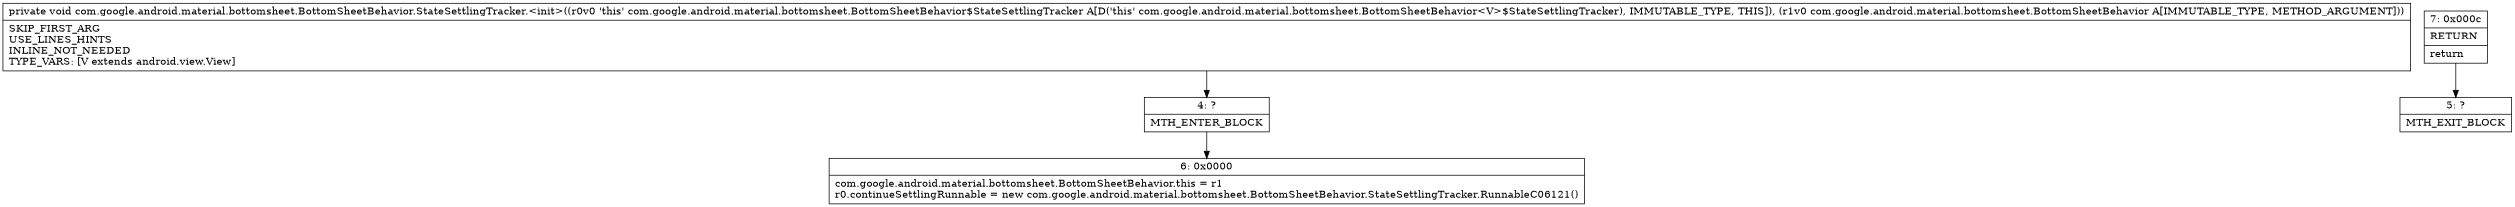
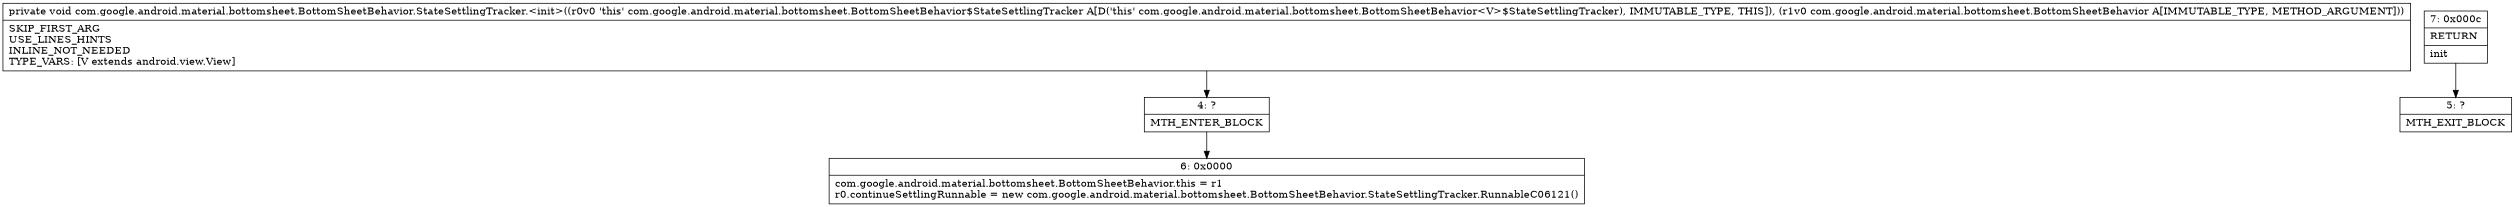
node "7: 0x000c": text "return" -> "init"
